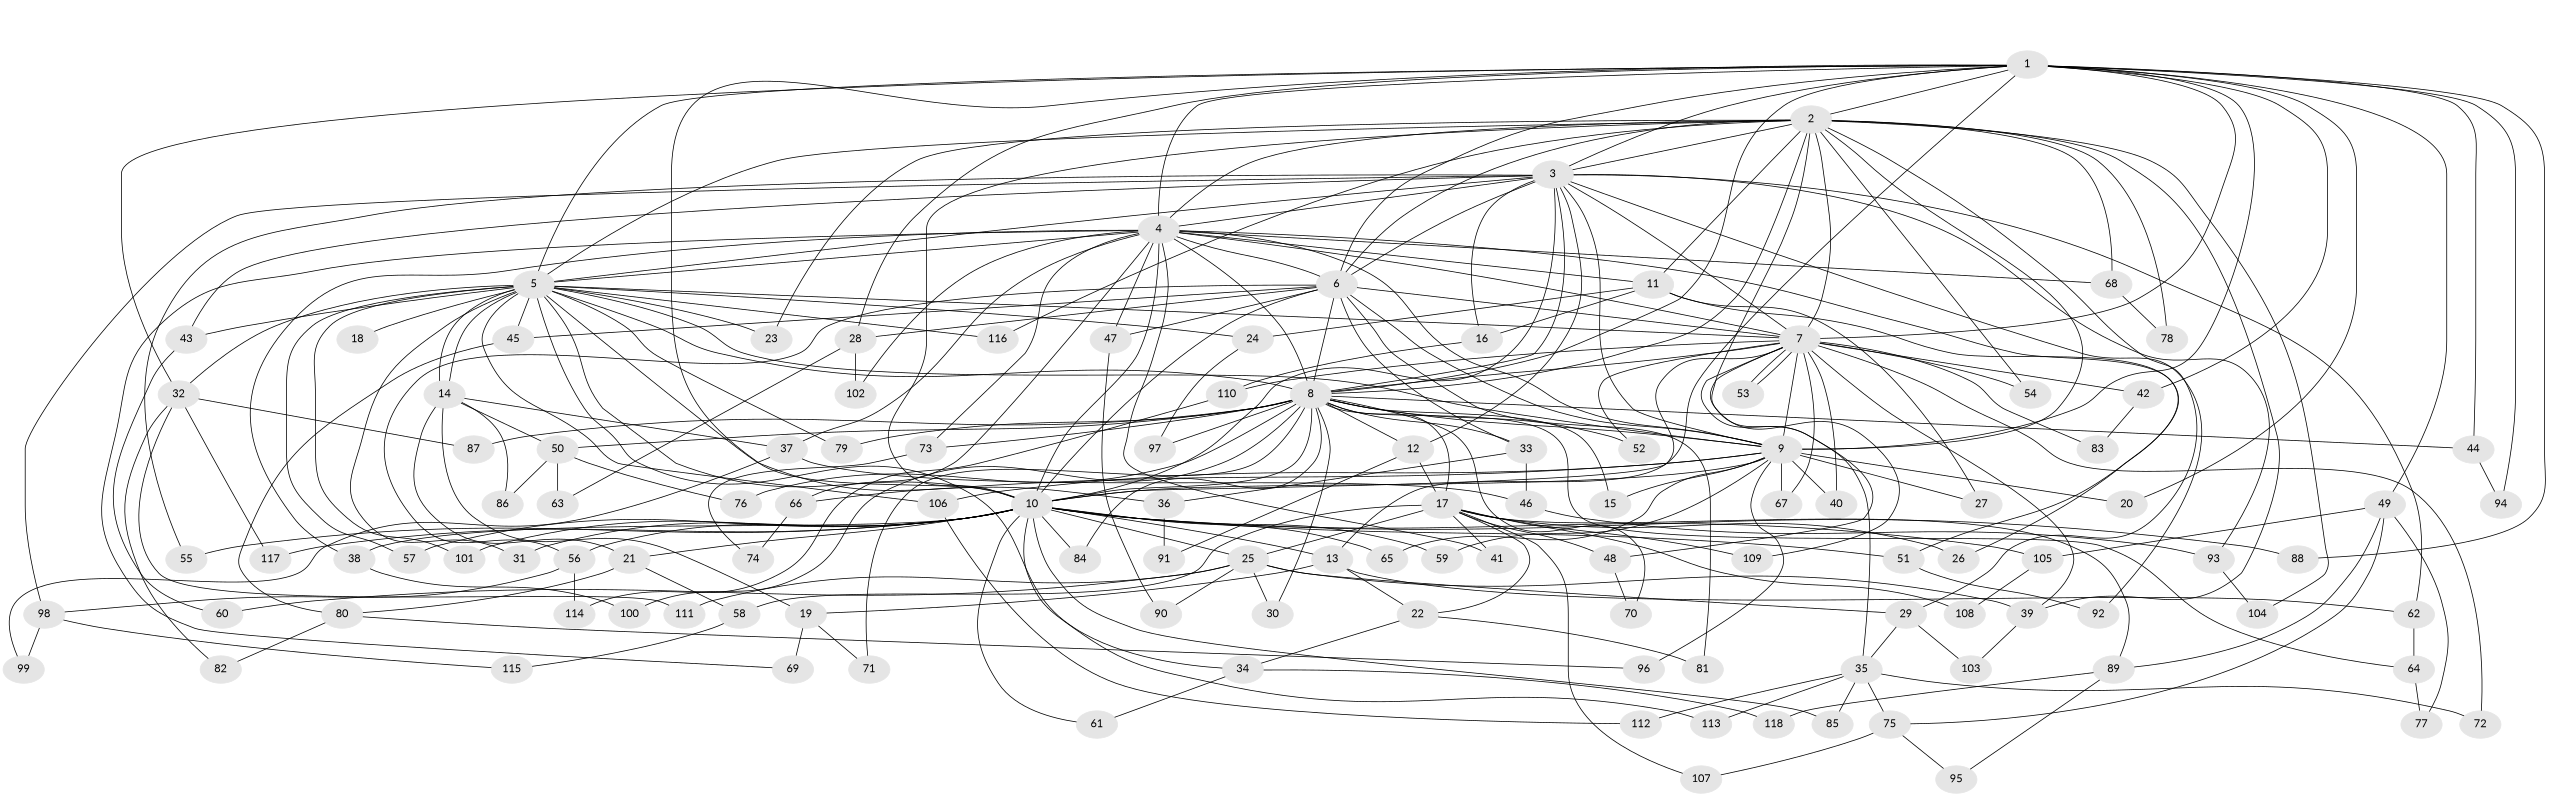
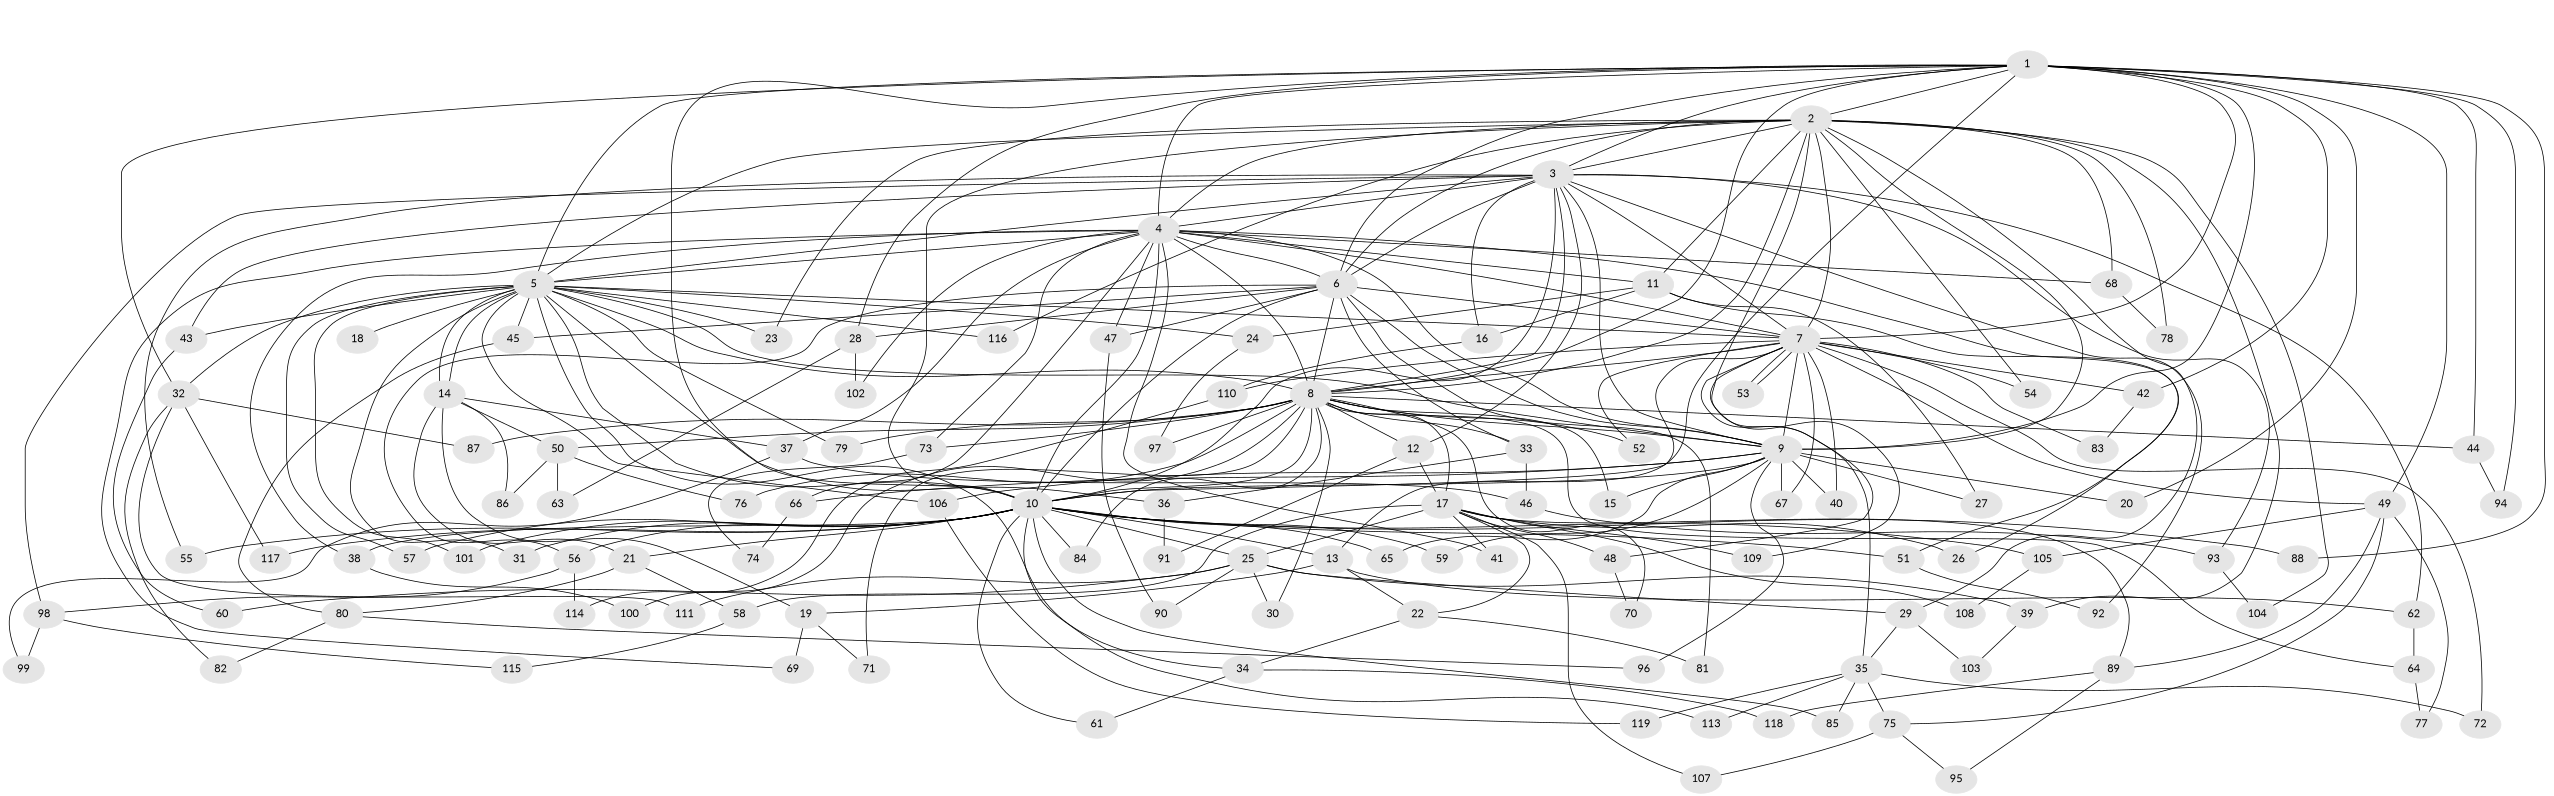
edge "7" -- "39": now "7" -- "49"
node "112": label "112" -> "119"
